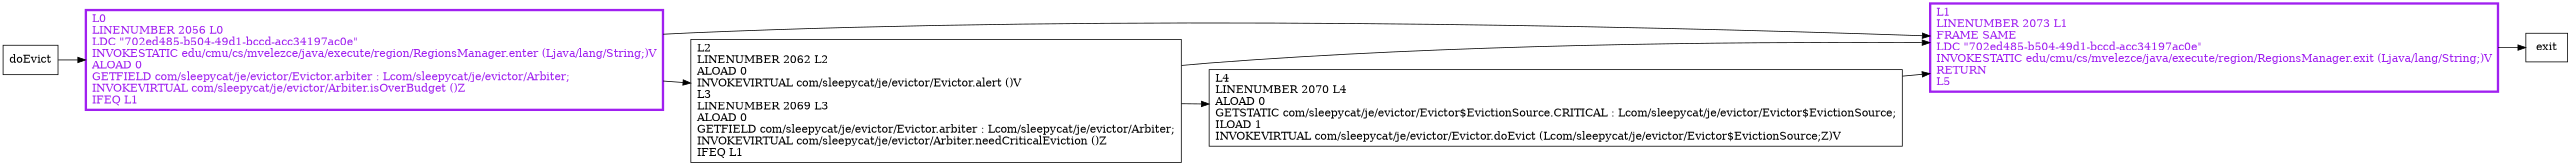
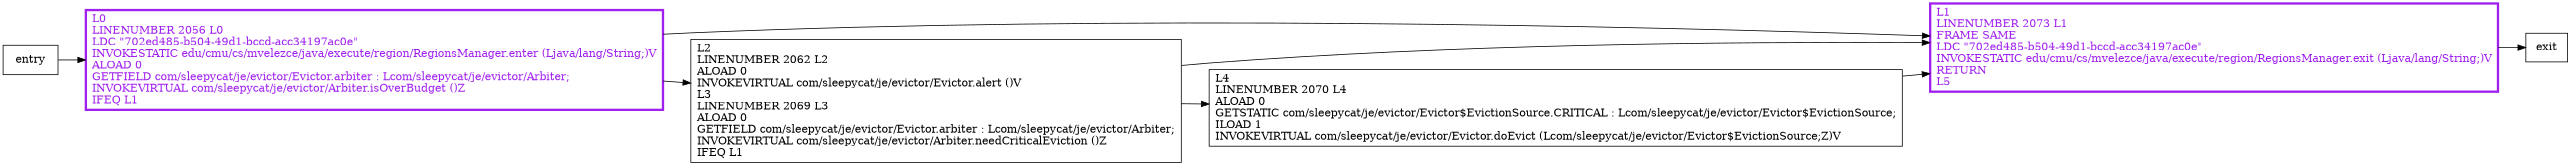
node "doEvict": label "doEvict" -> "entry"
